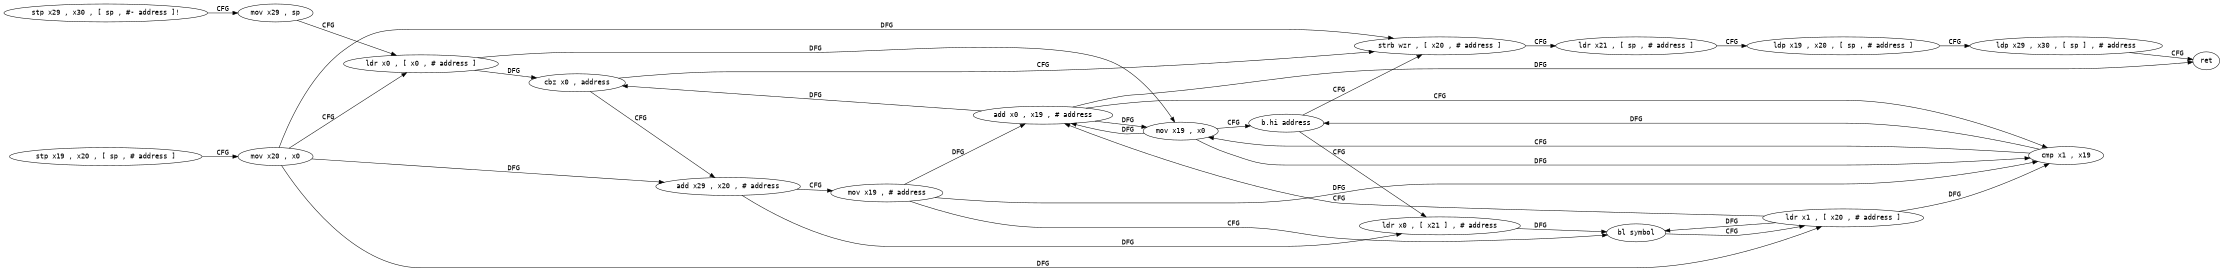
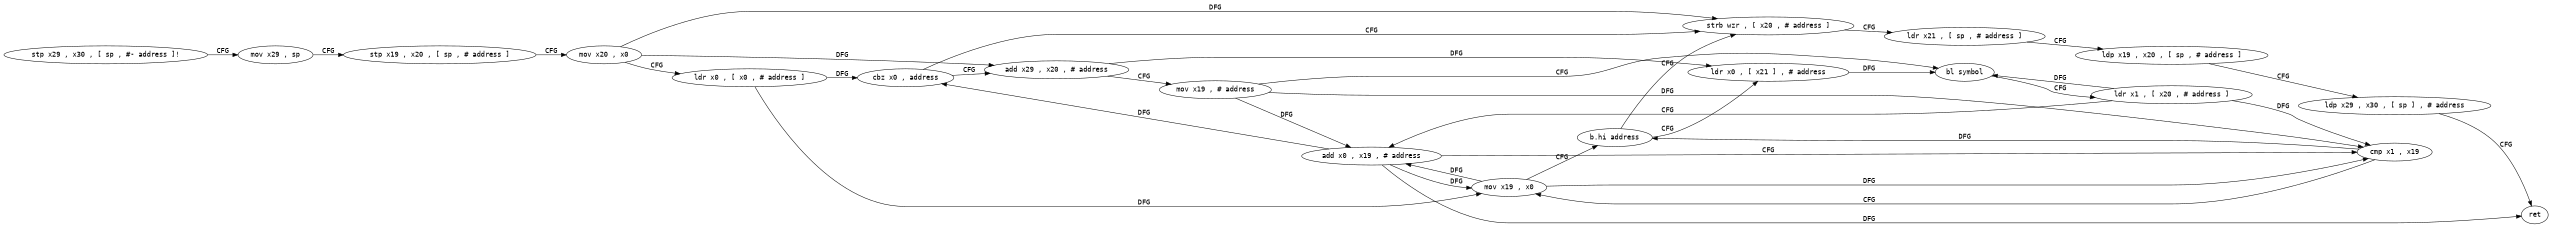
edge "mov x29 , sp" -> "ldr x0 , [ x0 , # address ]": now "mov x29 , sp" -> "stp x19 , x20 , [ sp , # address ]"
edge "mov x20 , x0" -> "ldr x1 , [ x20 , # address ]": removed, label "DFG"
